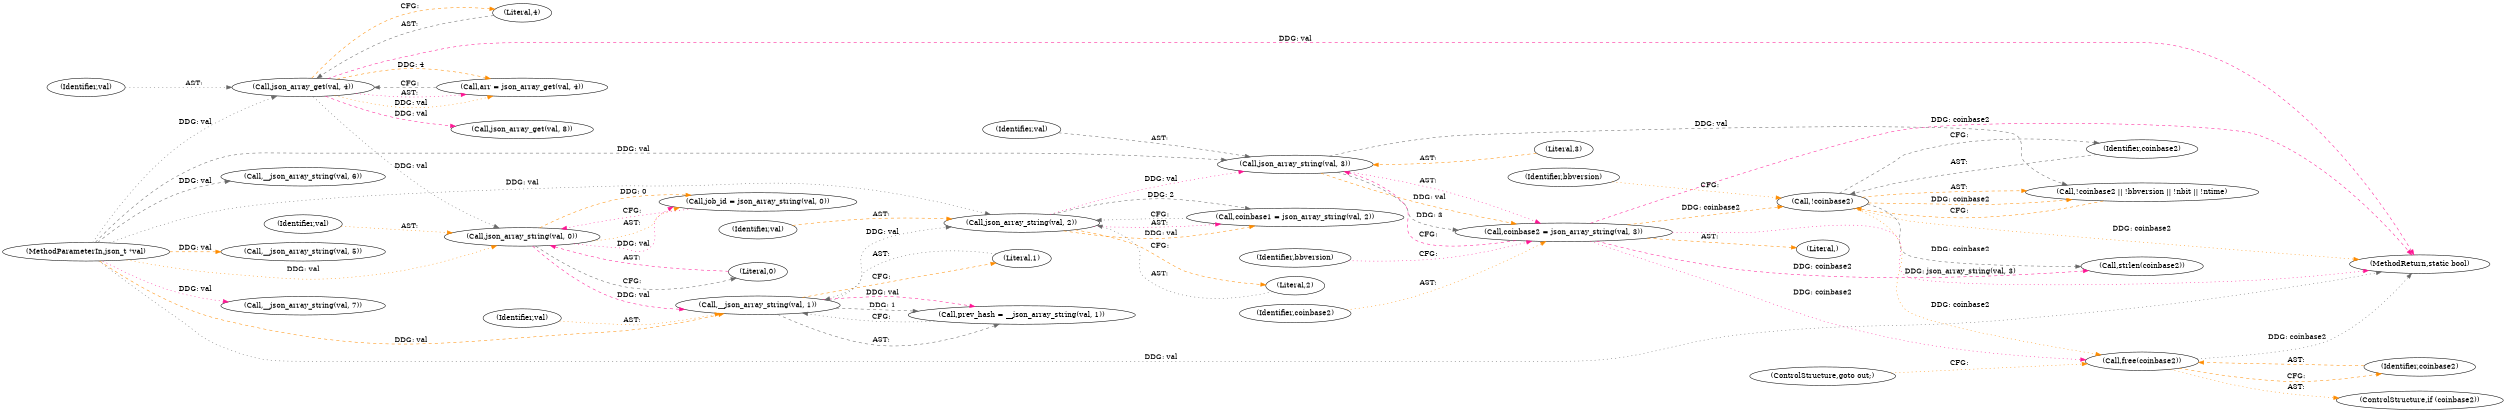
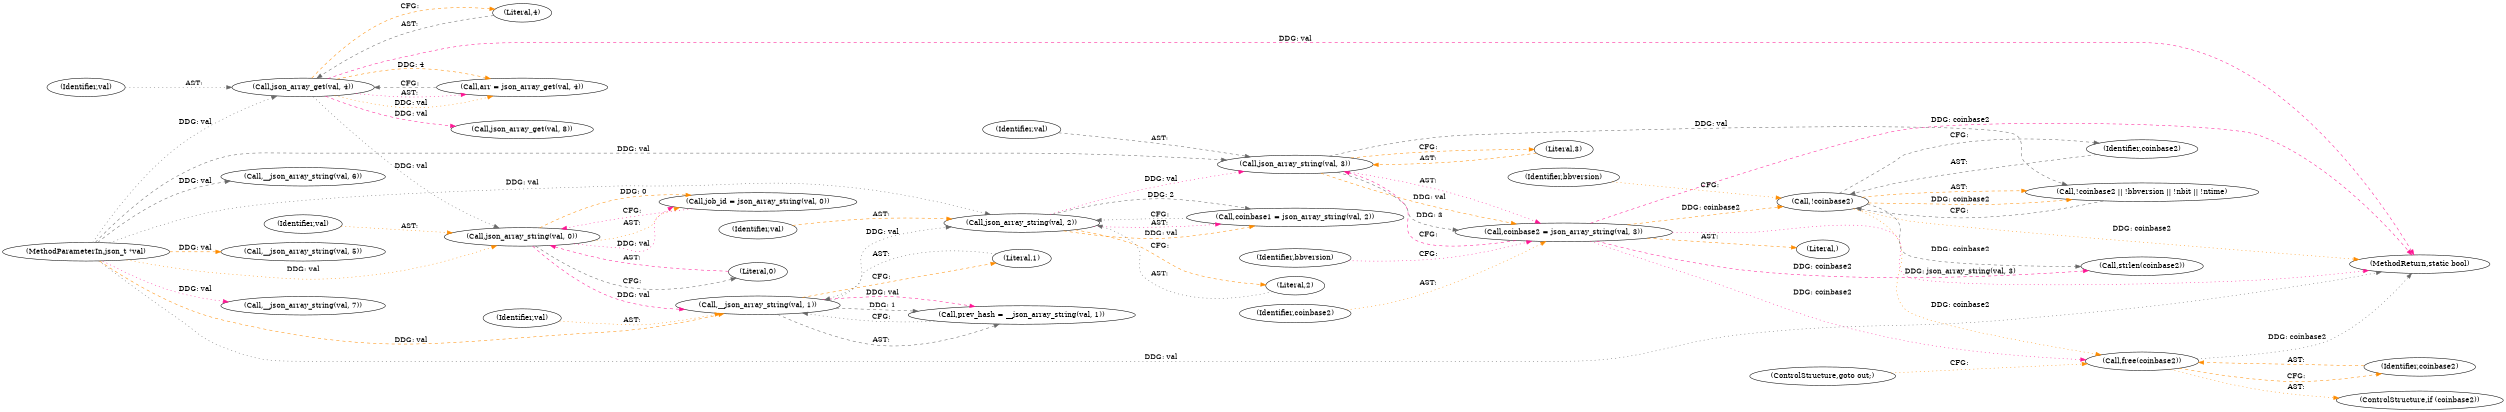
edge "(Call,json_array_string(val, 3))" -> "(Literal,3)": added, label "CFG:"
edge "(Call,!coinbase2 || !bbversion || !nbit || !ntime)" -> "(Call,!coinbase2)": color darkorange -> gray40
